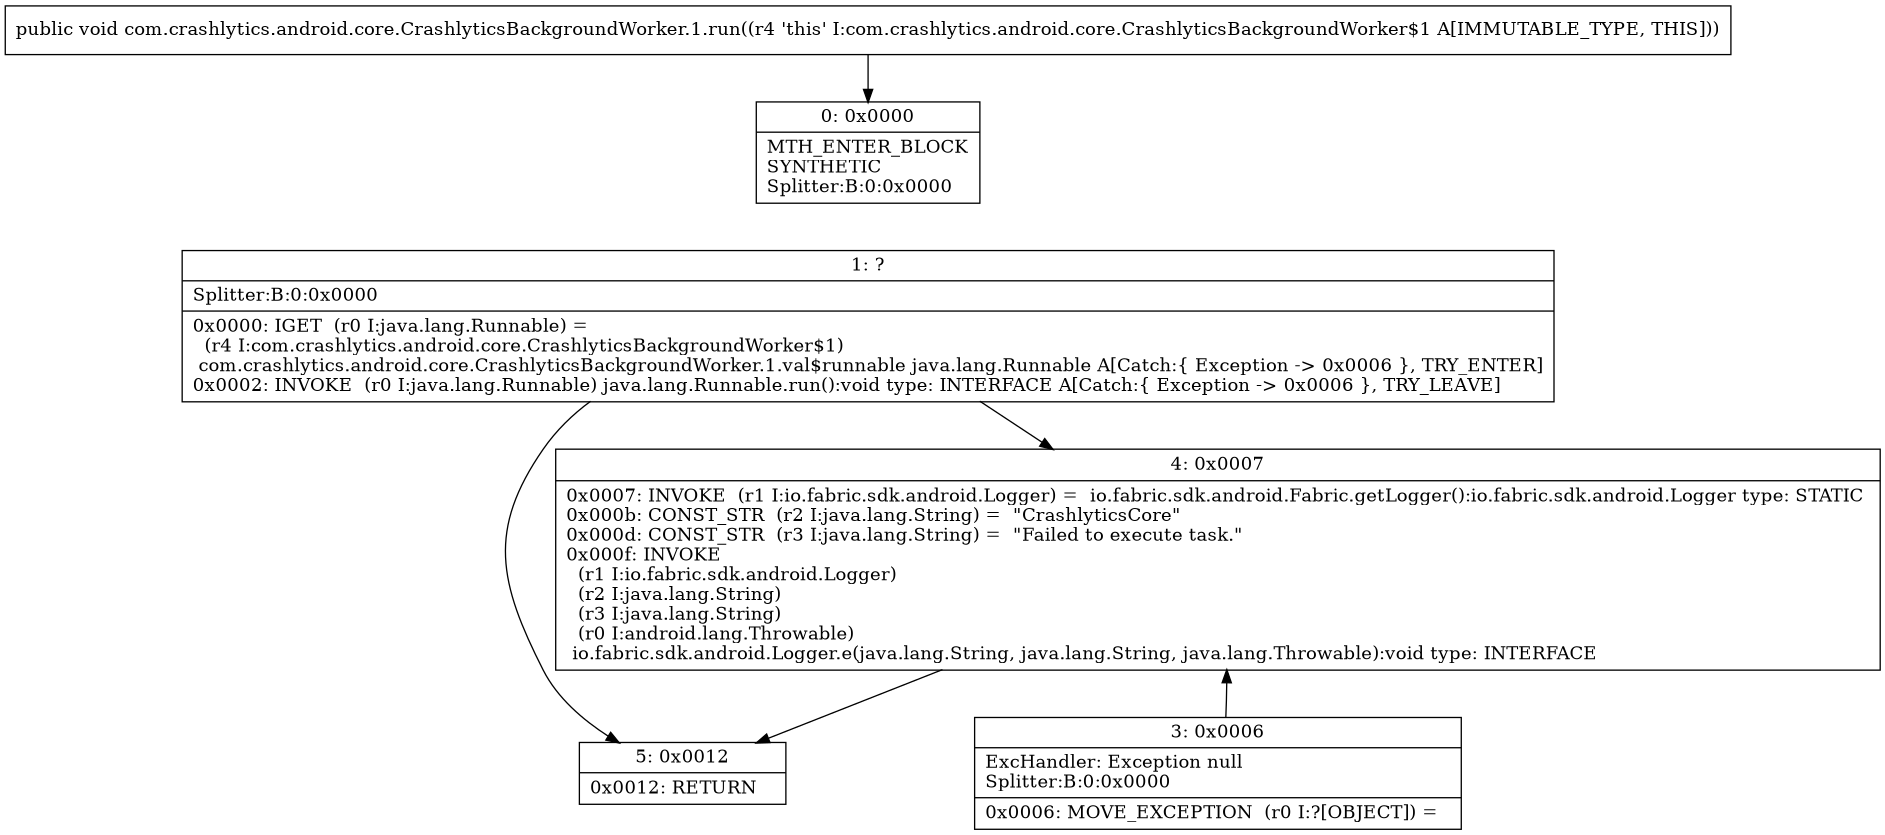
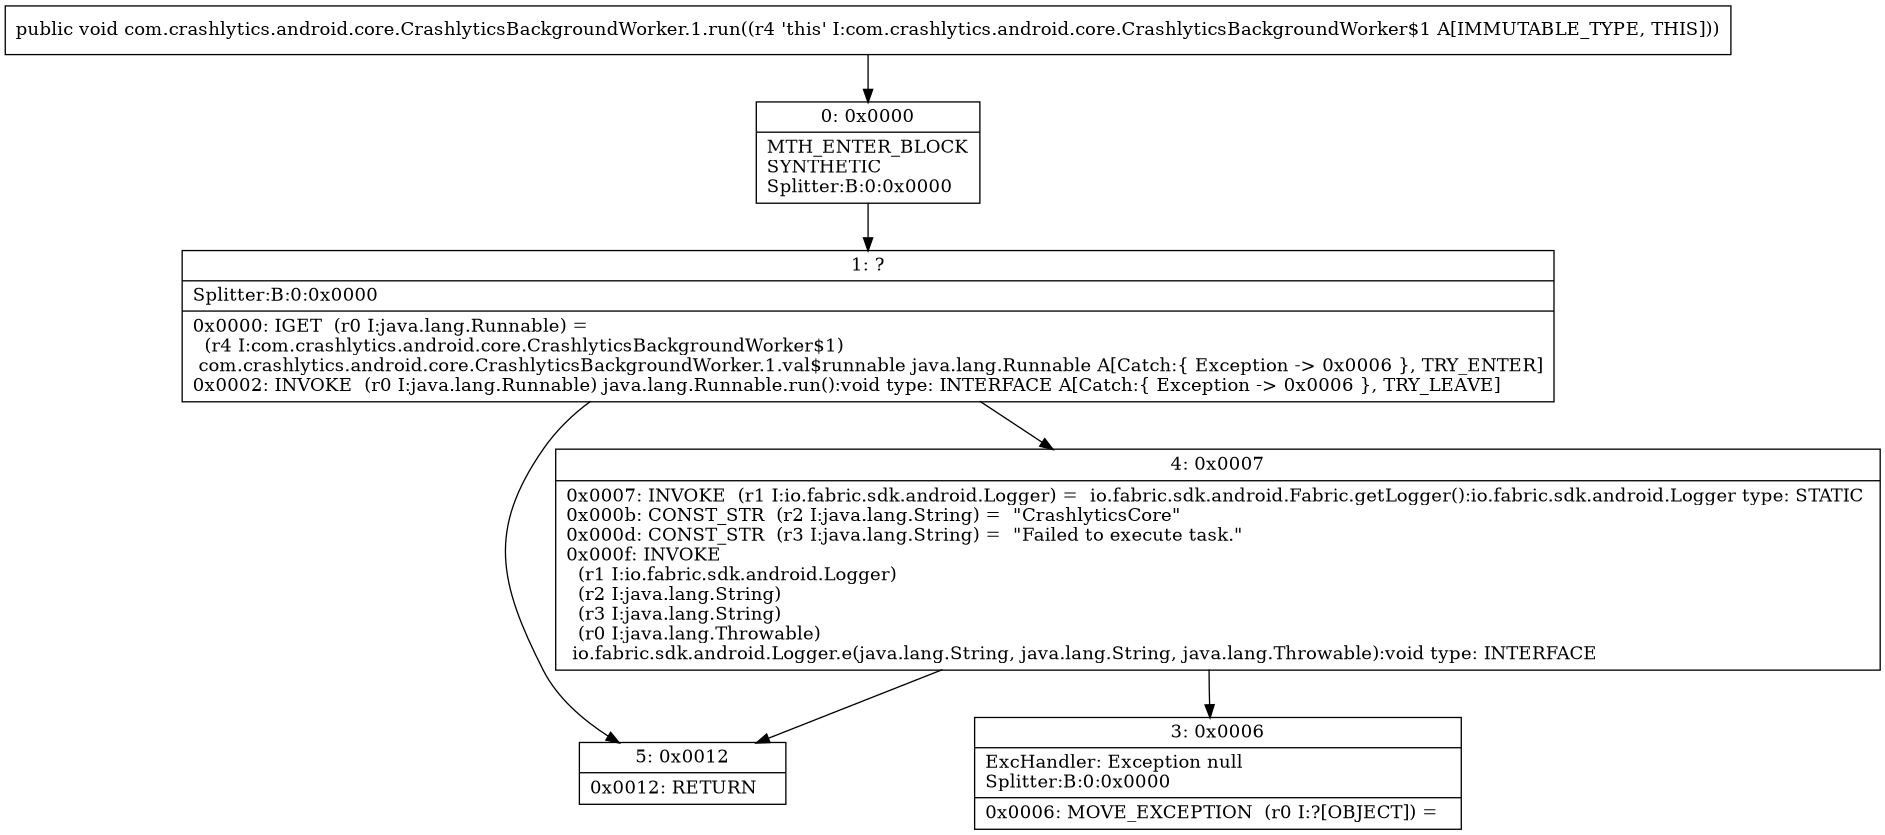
edge "0: 0x0000" -> "1: ?": added
node "4: 0x0007": text "(r0 I:android.lang.Throwable)" -> "(r0 I:java.lang.Throwable)"
edge "3: 0x0006" -> "4: 0x0007": reversed
